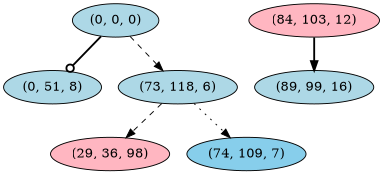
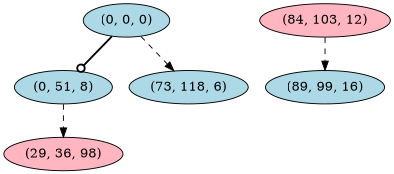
edge "(84, 103, 12)" -> "(89, 99, 16)": style bold -> dashed
edge "(73, 118, 6)" -> "(29, 36, 98)": now "(0, 51, 8)" -> "(29, 36, 98)"
node "(74, 109, 7)": removed
